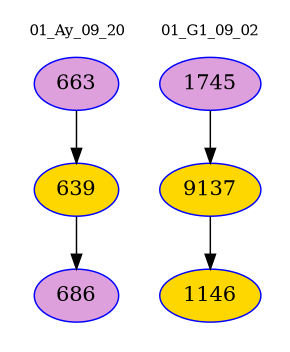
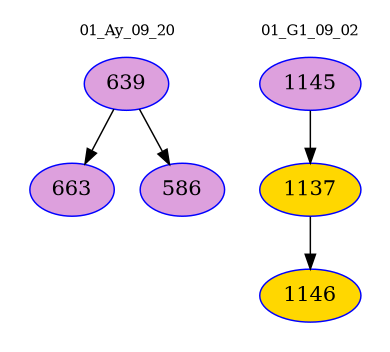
node "1745": label "1745" -> "1145"
edge "663" -> "639": reversed
node "639": fillcolor gold -> plum
node "9137": label "9137" -> "1137"
node "686": label "686" -> "586"
